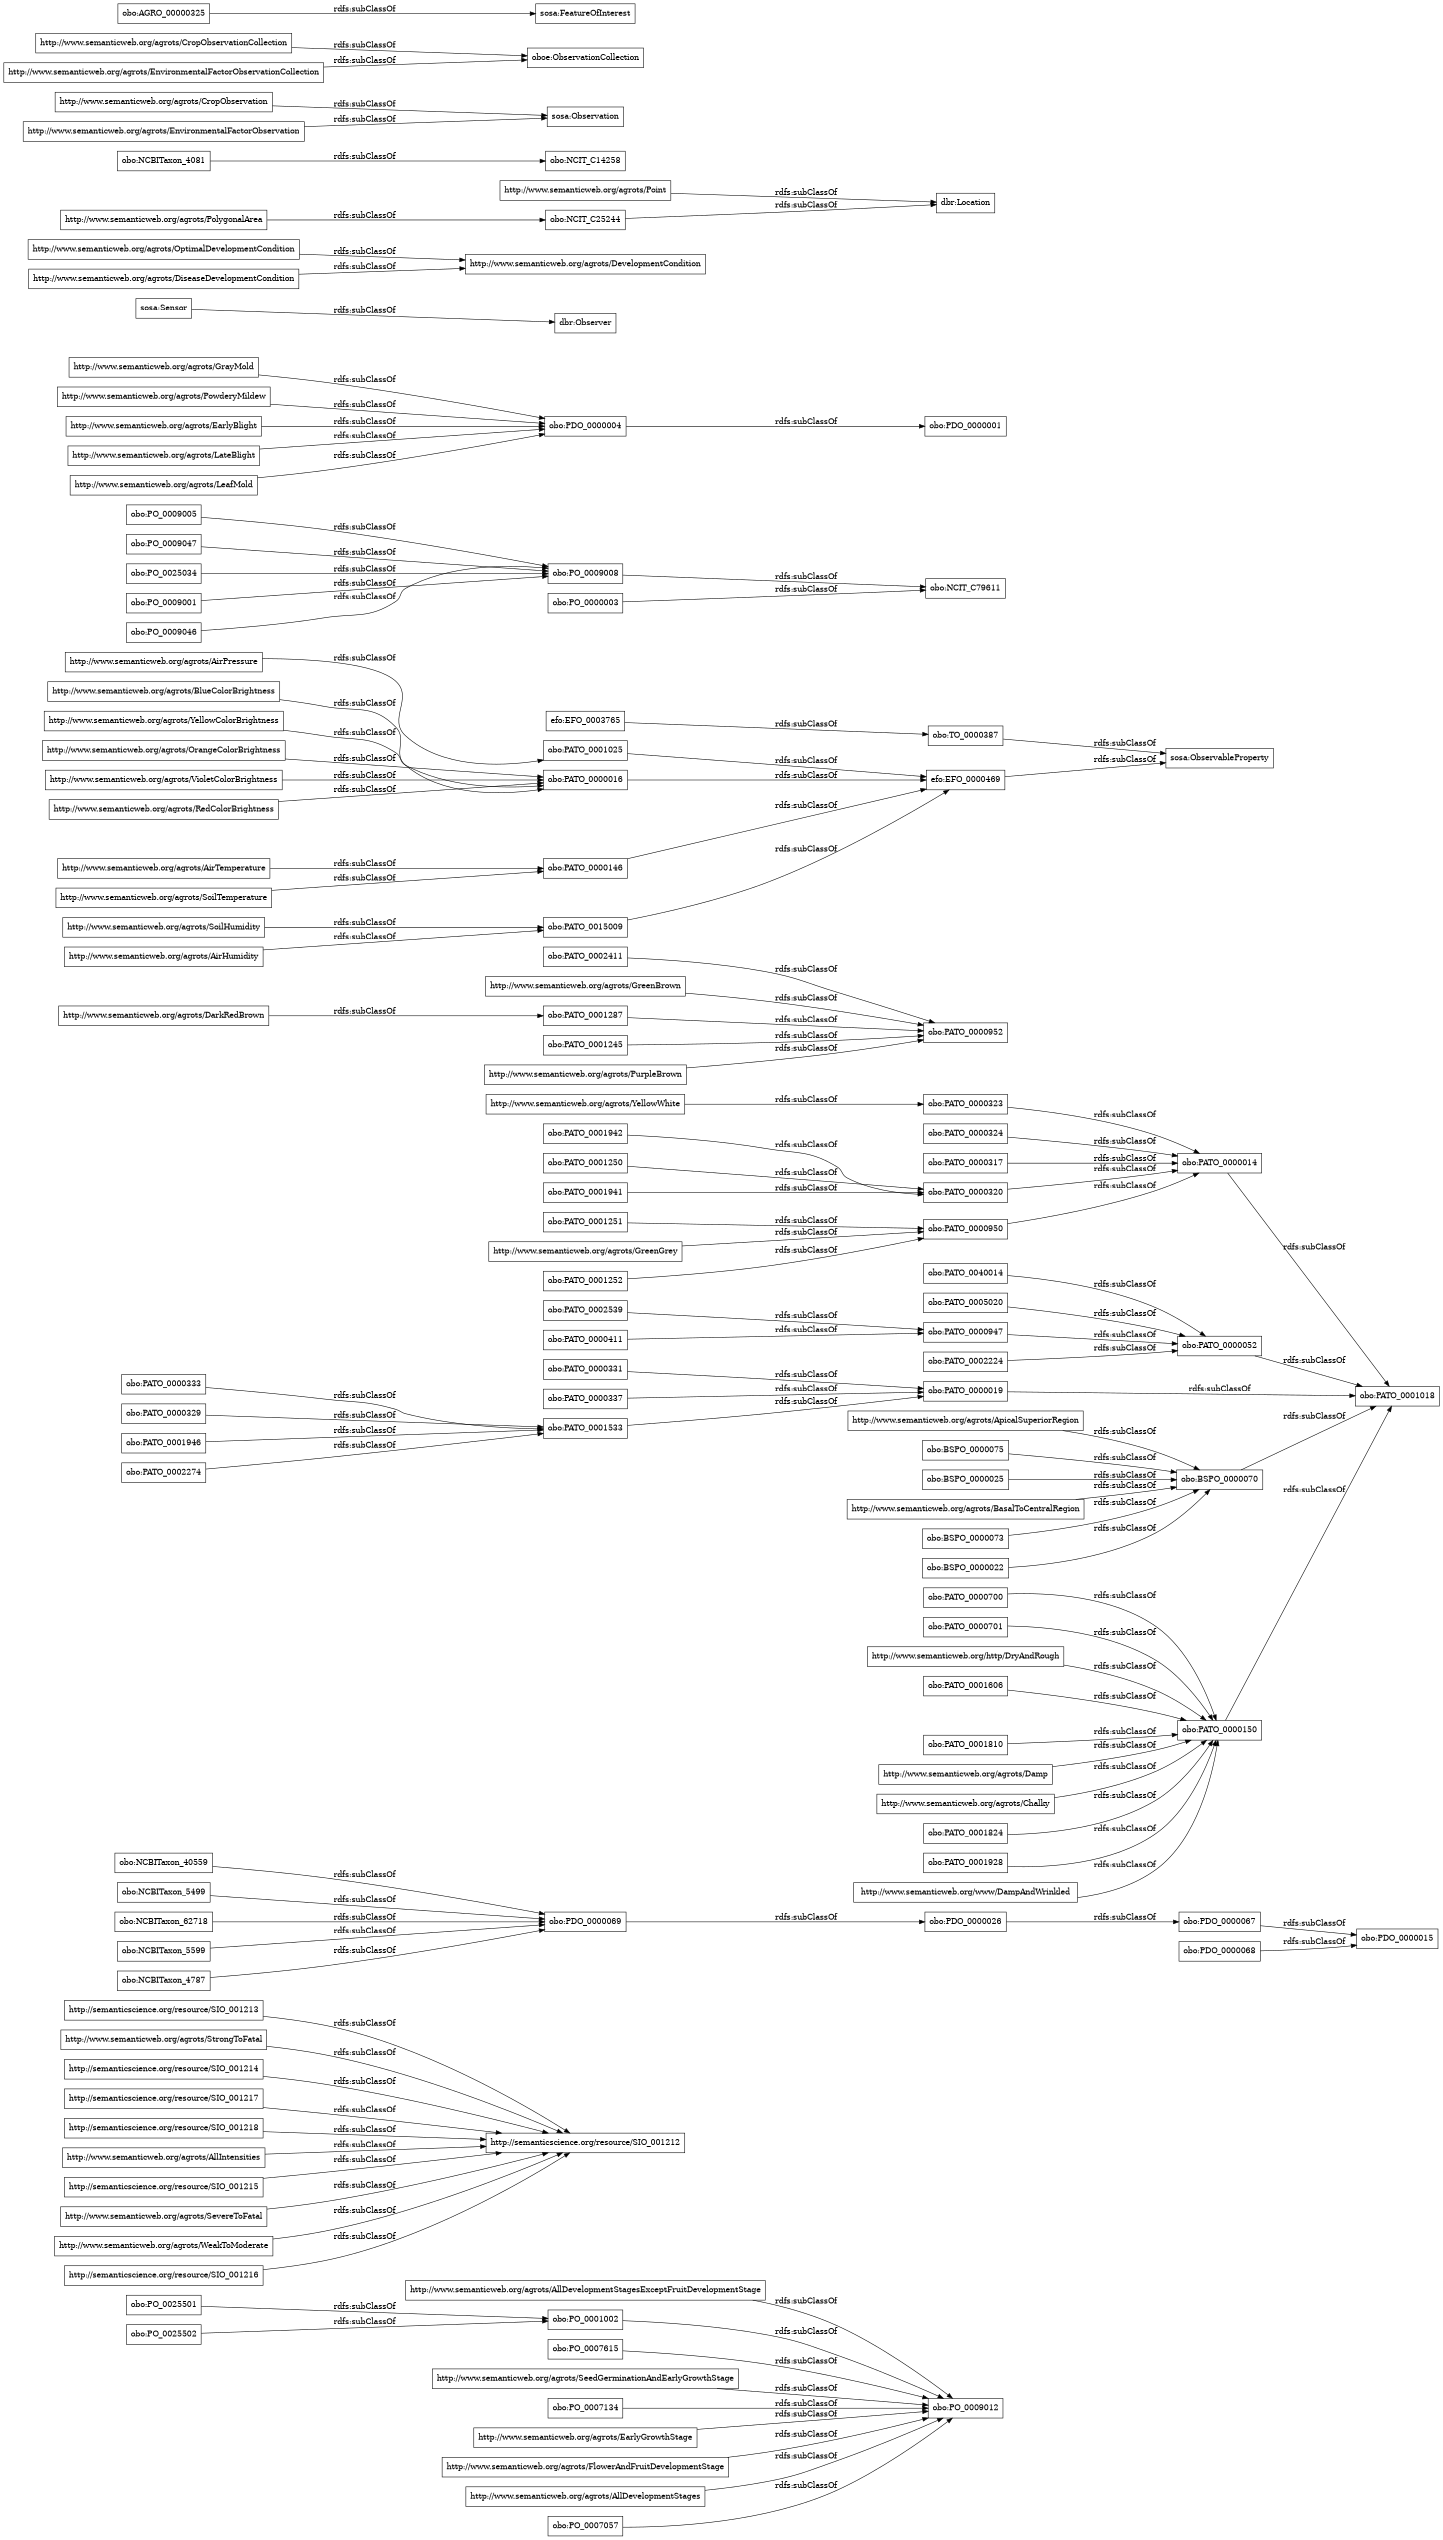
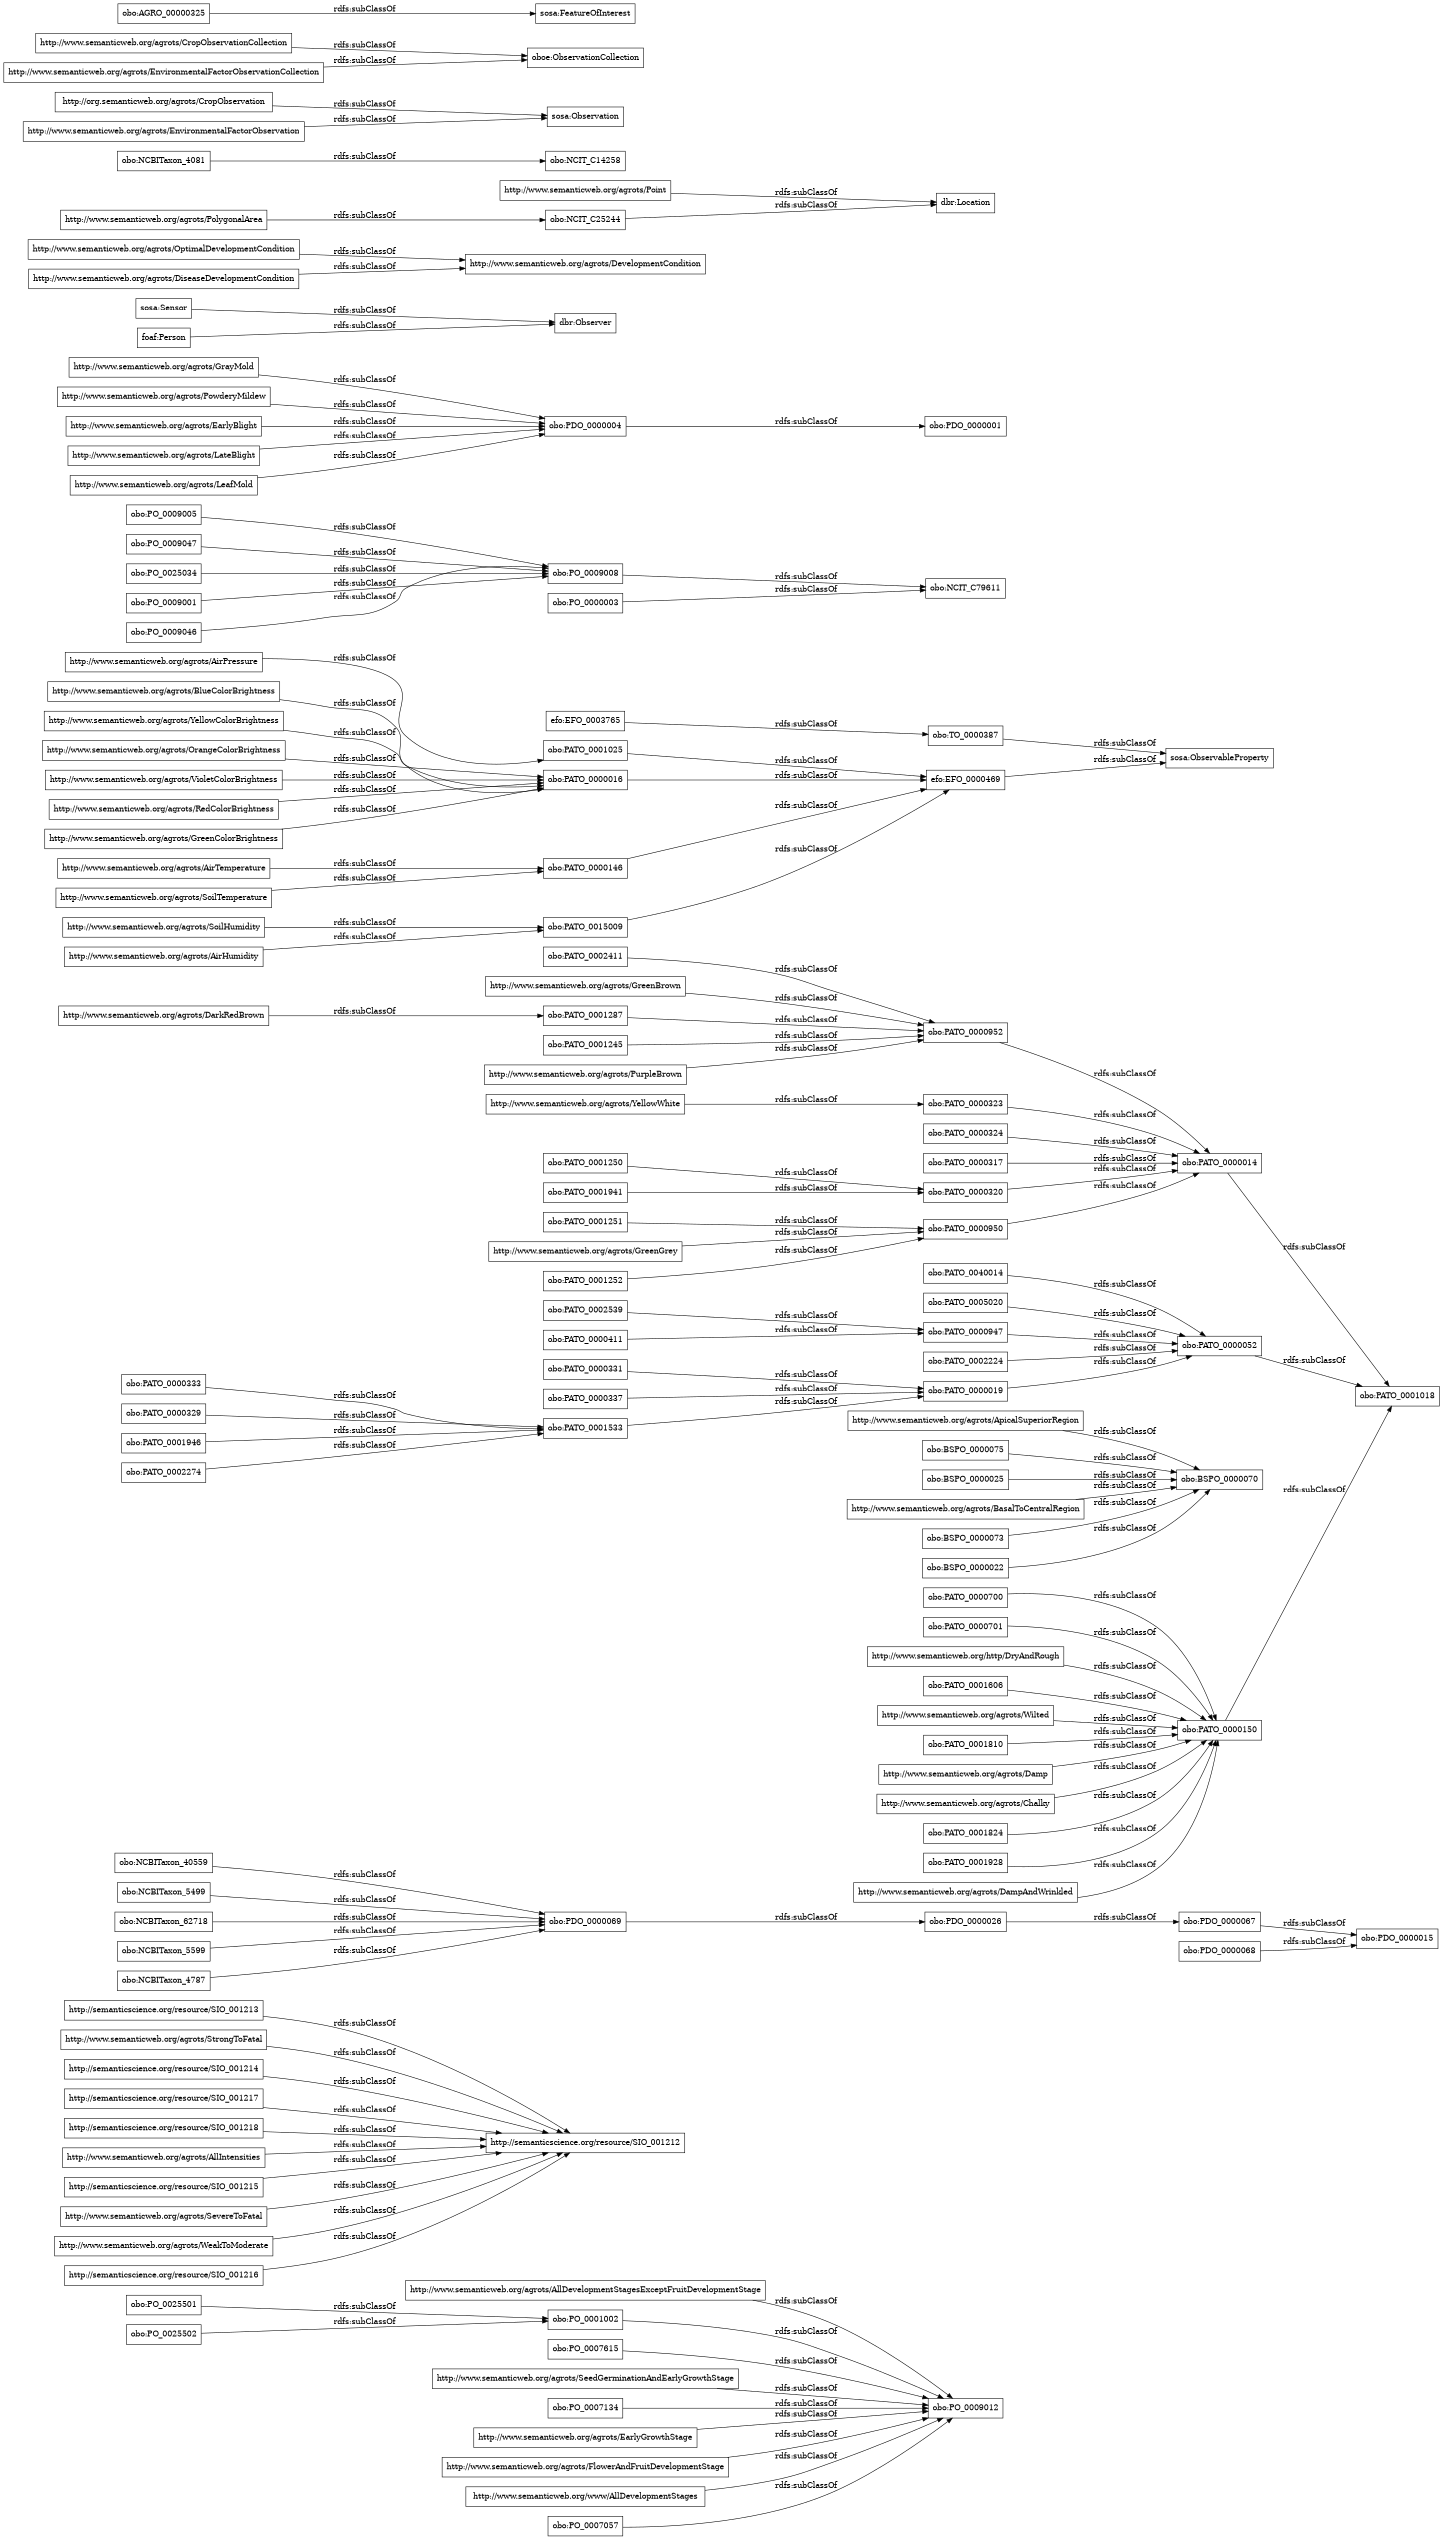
node "http://www.semanticweb.org/agrots/CropObservation": label "http://www.semanticweb.org/agrots/CropObservation" -> "http://org.semanticweb.org/agrots/CropObservation"
node "foaf:Person": added
node "http://www.semanticweb.org/agrots/GreenColorBrightness": added
edge "obo:PATO_0000952" -> "obo:PATO_0000014": added, label "rdfs:subClassOf"
node "obo:PATO_0001942": removed
edge "obo:PATO_0000019" -> "obo:PATO_0001018": now "obo:PATO_0000019" -> "obo:PATO_0000052"
edge "obo:BSPO_0000070" -> "obo:PATO_0001018": removed, label "rdfs:subClassOf"
node "http://www.semanticweb.org/agrots/Wilted": added
node "http://www.semanticweb.org/www/DampAndWrinkled": label "http://www.semanticweb.org/www/DampAndWrinkled" -> "http://www.semanticweb.org/agrots/DampAndWrinkled"
node "http://www.semanticweb.org/agrots/AllDevelopmentStages": label "http://www.semanticweb.org/agrots/AllDevelopmentStages" -> "http://www.semanticweb.org/www/AllDevelopmentStages"
